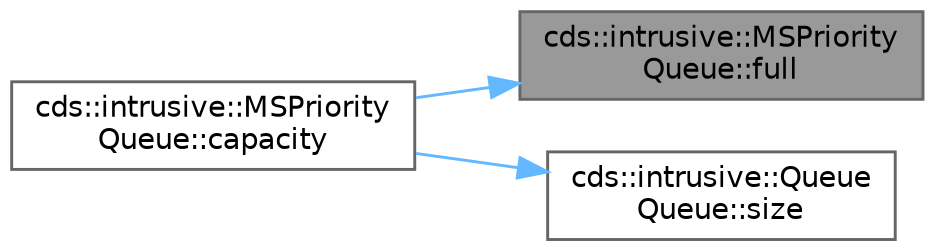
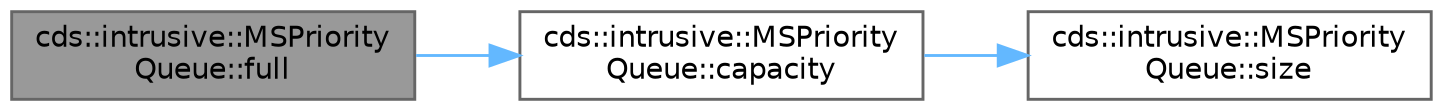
edge "cds::intrusive::MSPriority Queue::capacity" -> "cds::intrusive::MSPriority Queue::full": reversed
node "cds::intrusive::Queue Queue::size": label "cds::intrusive::Queue Queue::size" -> "cds::intrusive::MSPriority Queue::size"
